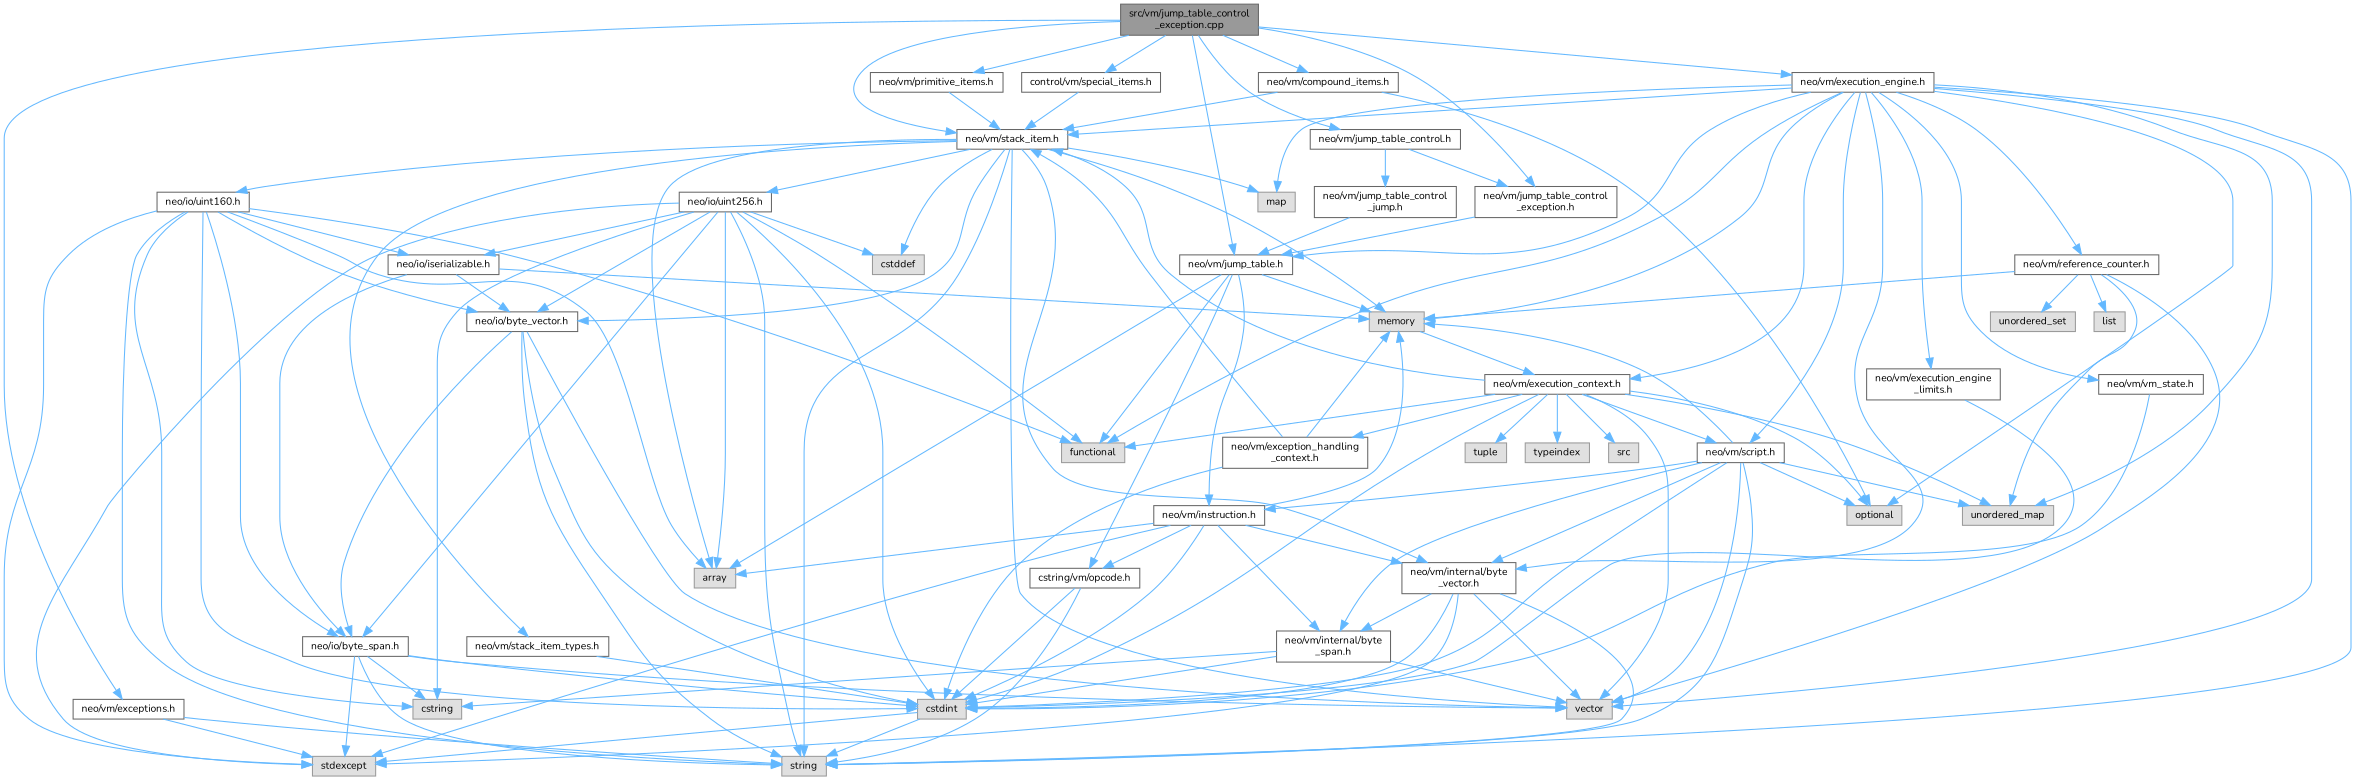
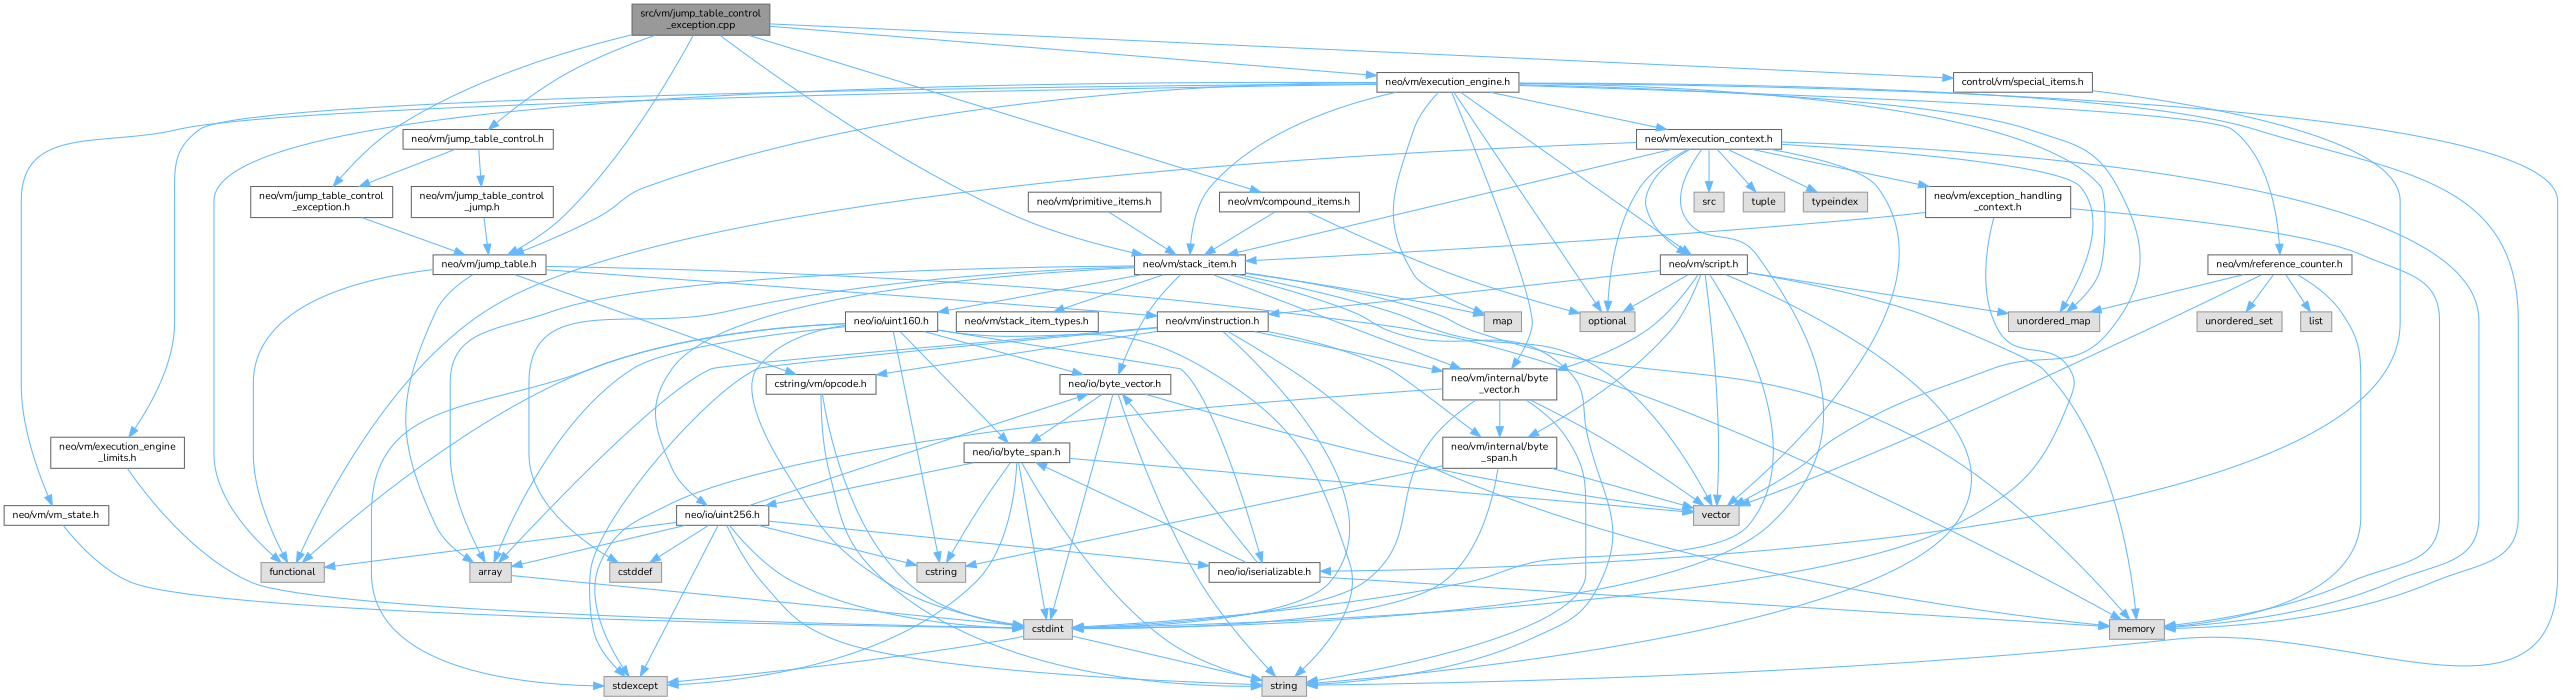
edge "src/vm/jump_table_control _exception.cpp" -> "neo/vm/primitive_items.h": removed
edge "control/vm/special_items.h" -> "neo/vm/stack_item.h": now "control/vm/special_items.h" -> "neo/io/iserializable.h"
edge "memory" -> "neo/vm/execution_context.h": reversed
edge "neo/io/uint256.h" -> "neo/io/byte_span.h": reversed
edge "neo/vm/stack_item_types.h" -> "cstdint": now "array" -> "cstdint"
node "neo/vm/exceptions.h": removed
